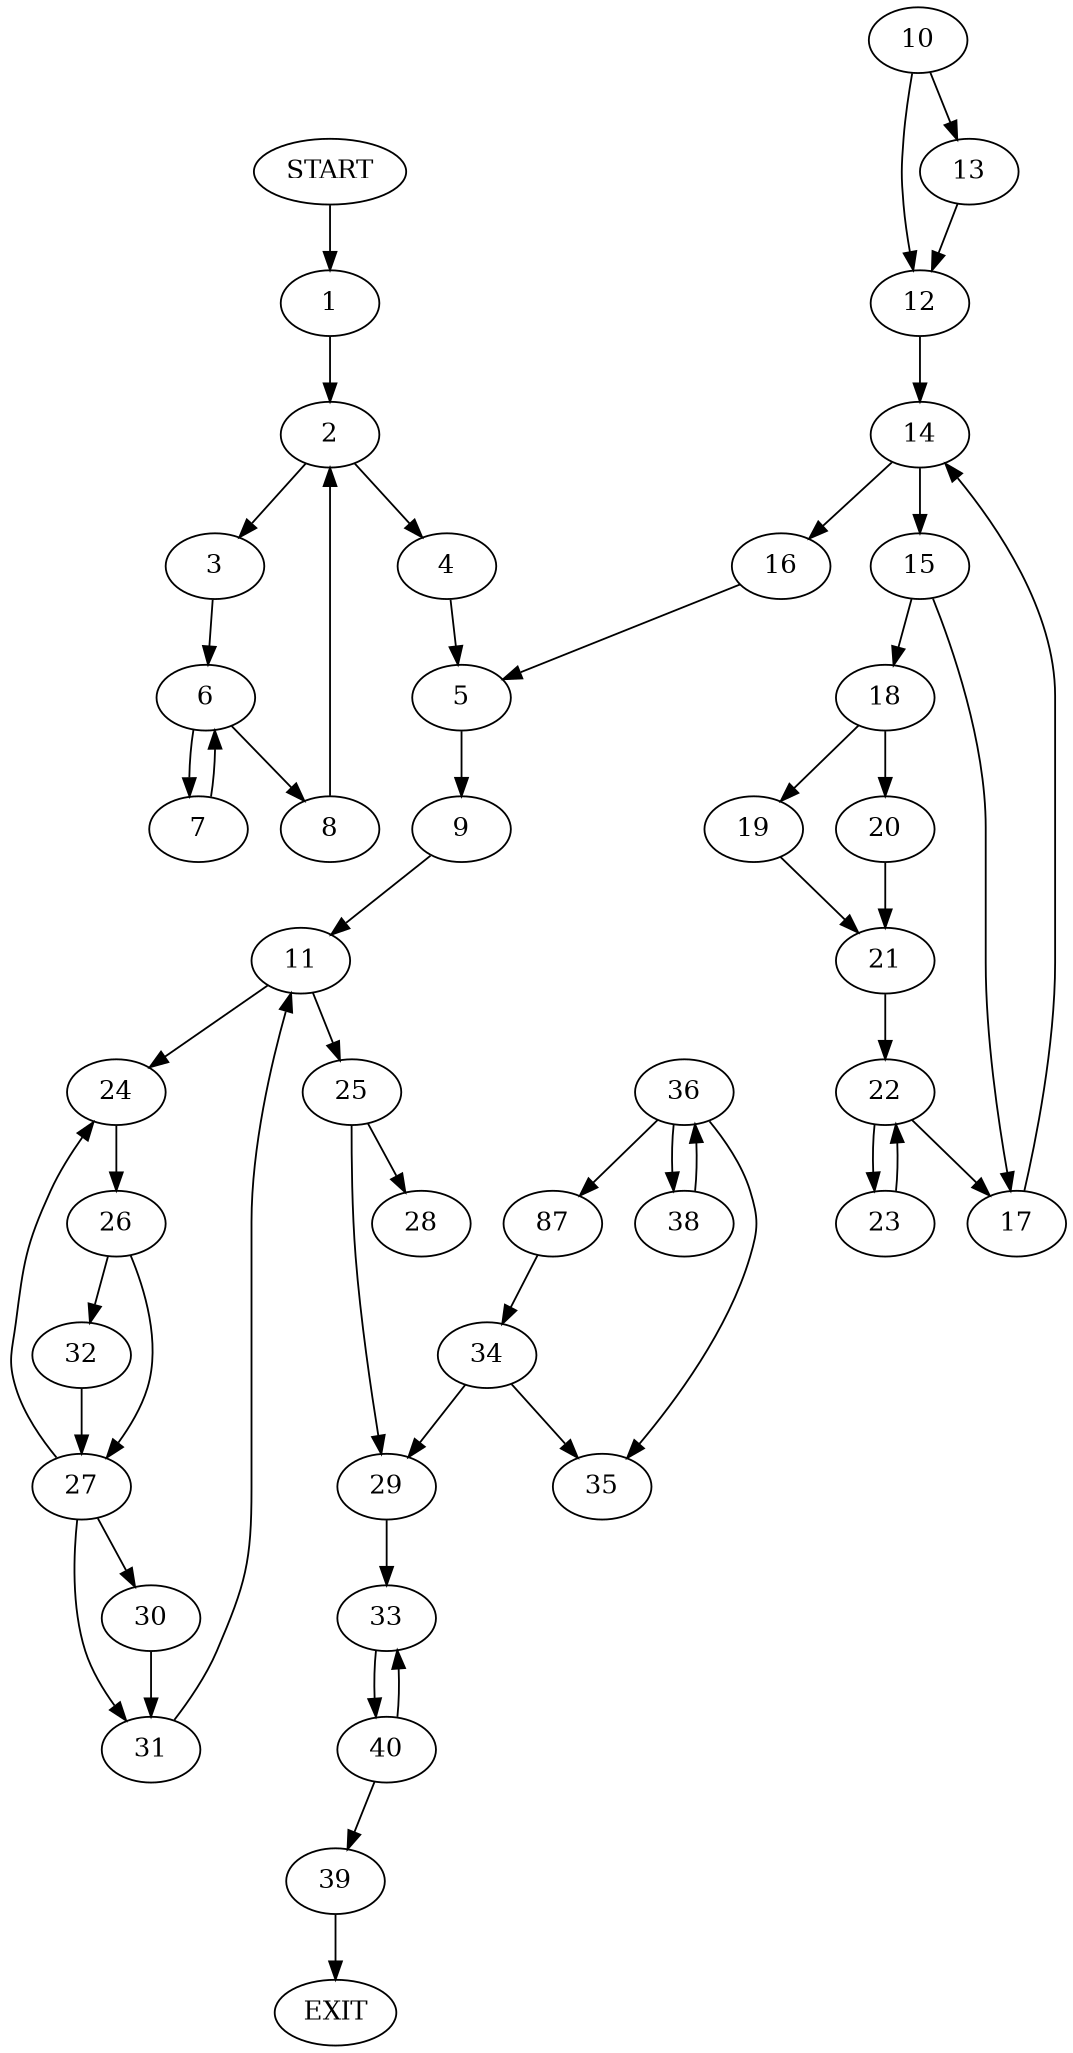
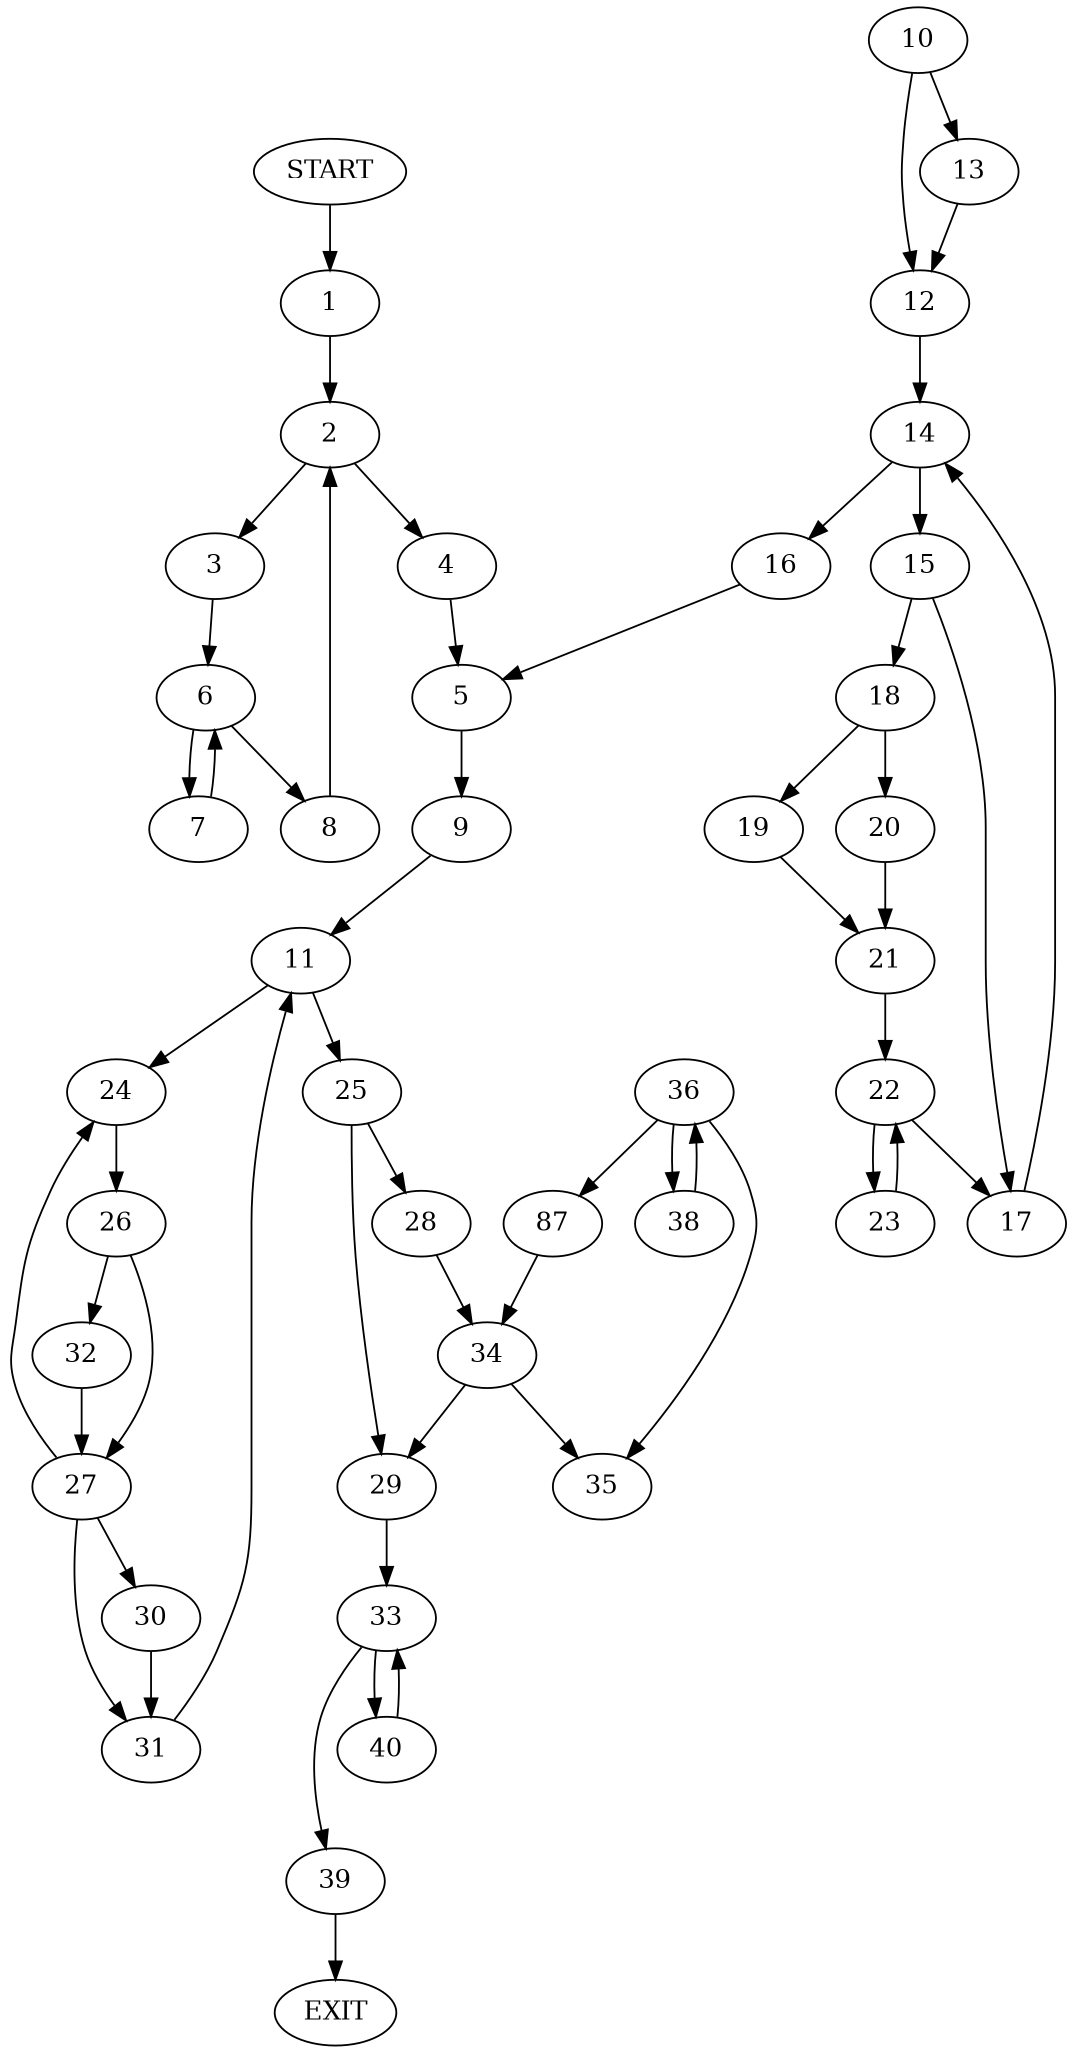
edge "28" -> "34": added
edge "40" -> "39": now "33" -> "39"
